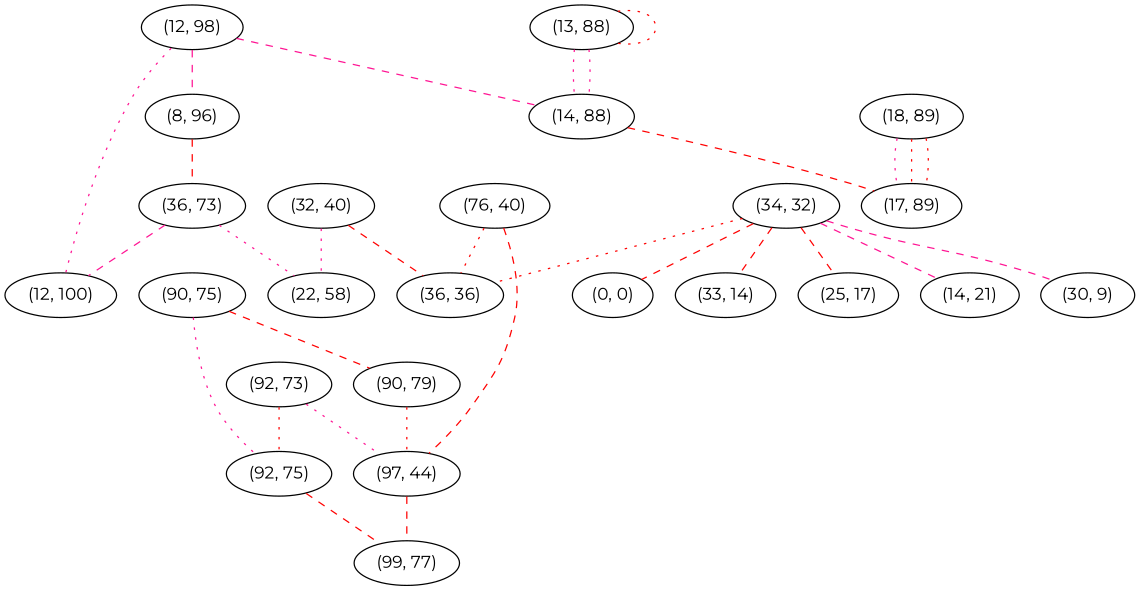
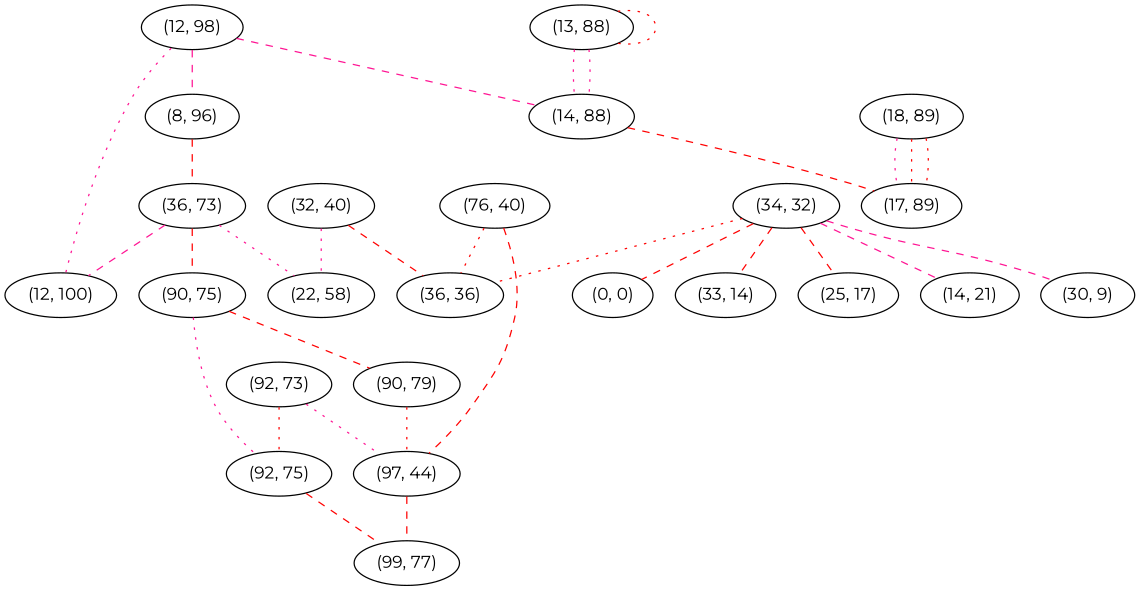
edge "(36, 73)" -- "(90, 75)": added
